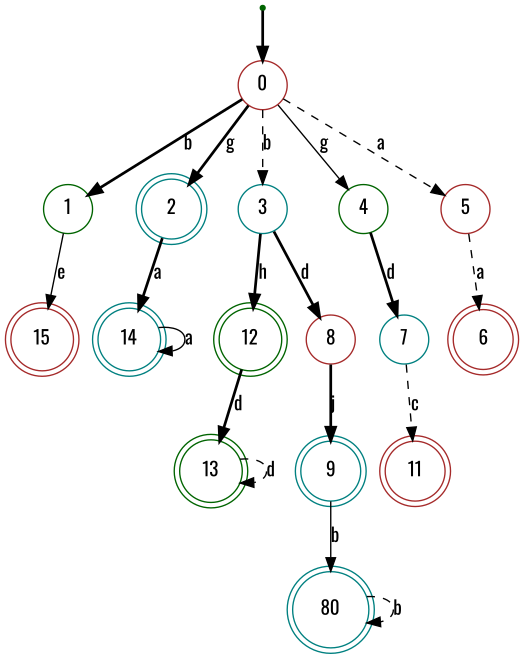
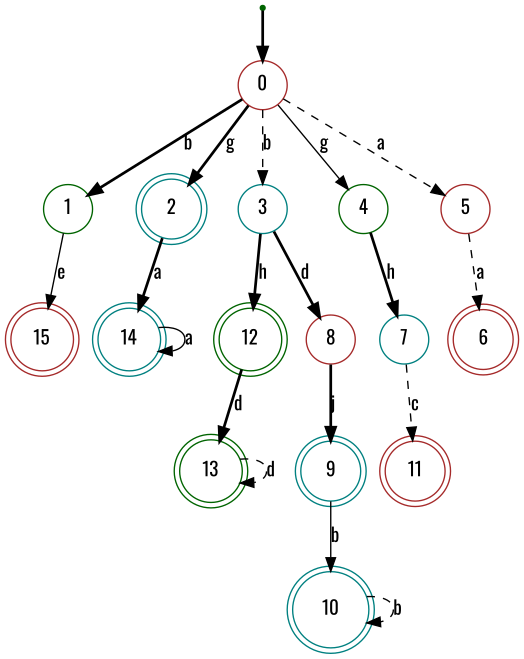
edge "4" -> "7": label "d" -> "h"
node "80": label "80" -> "10"
